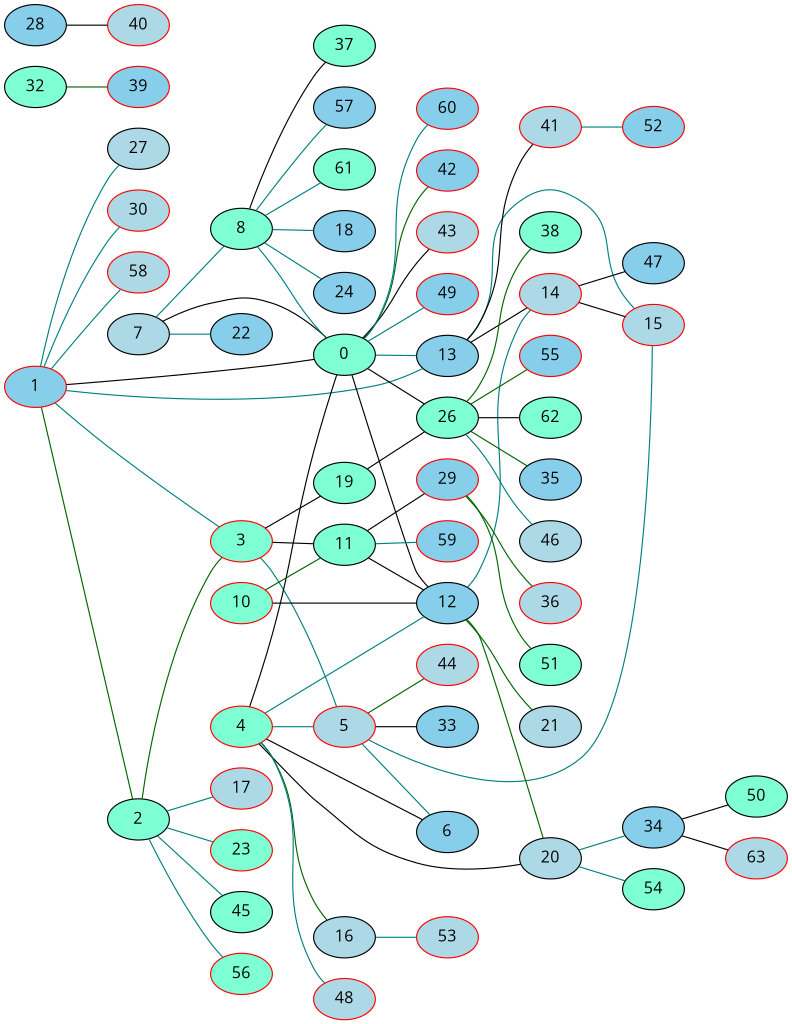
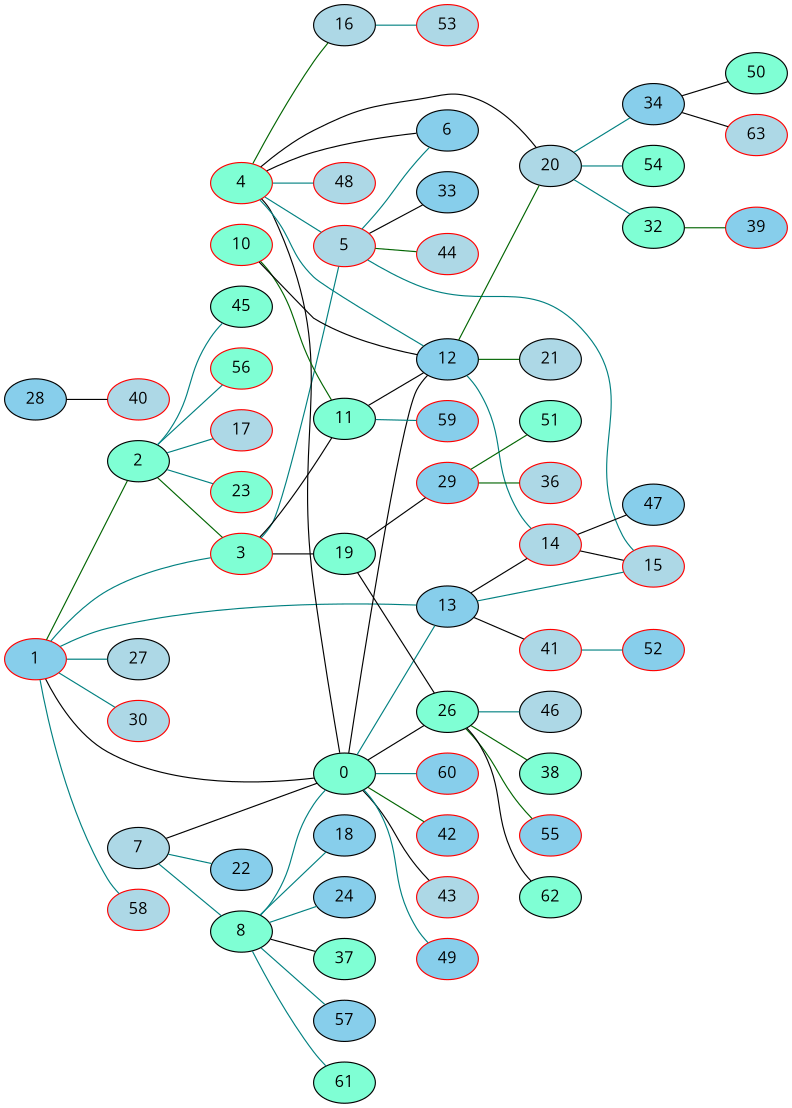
edge "20" -- "32": added
node "35": removed
edge "29" -- "11": now "29" -- "19"
